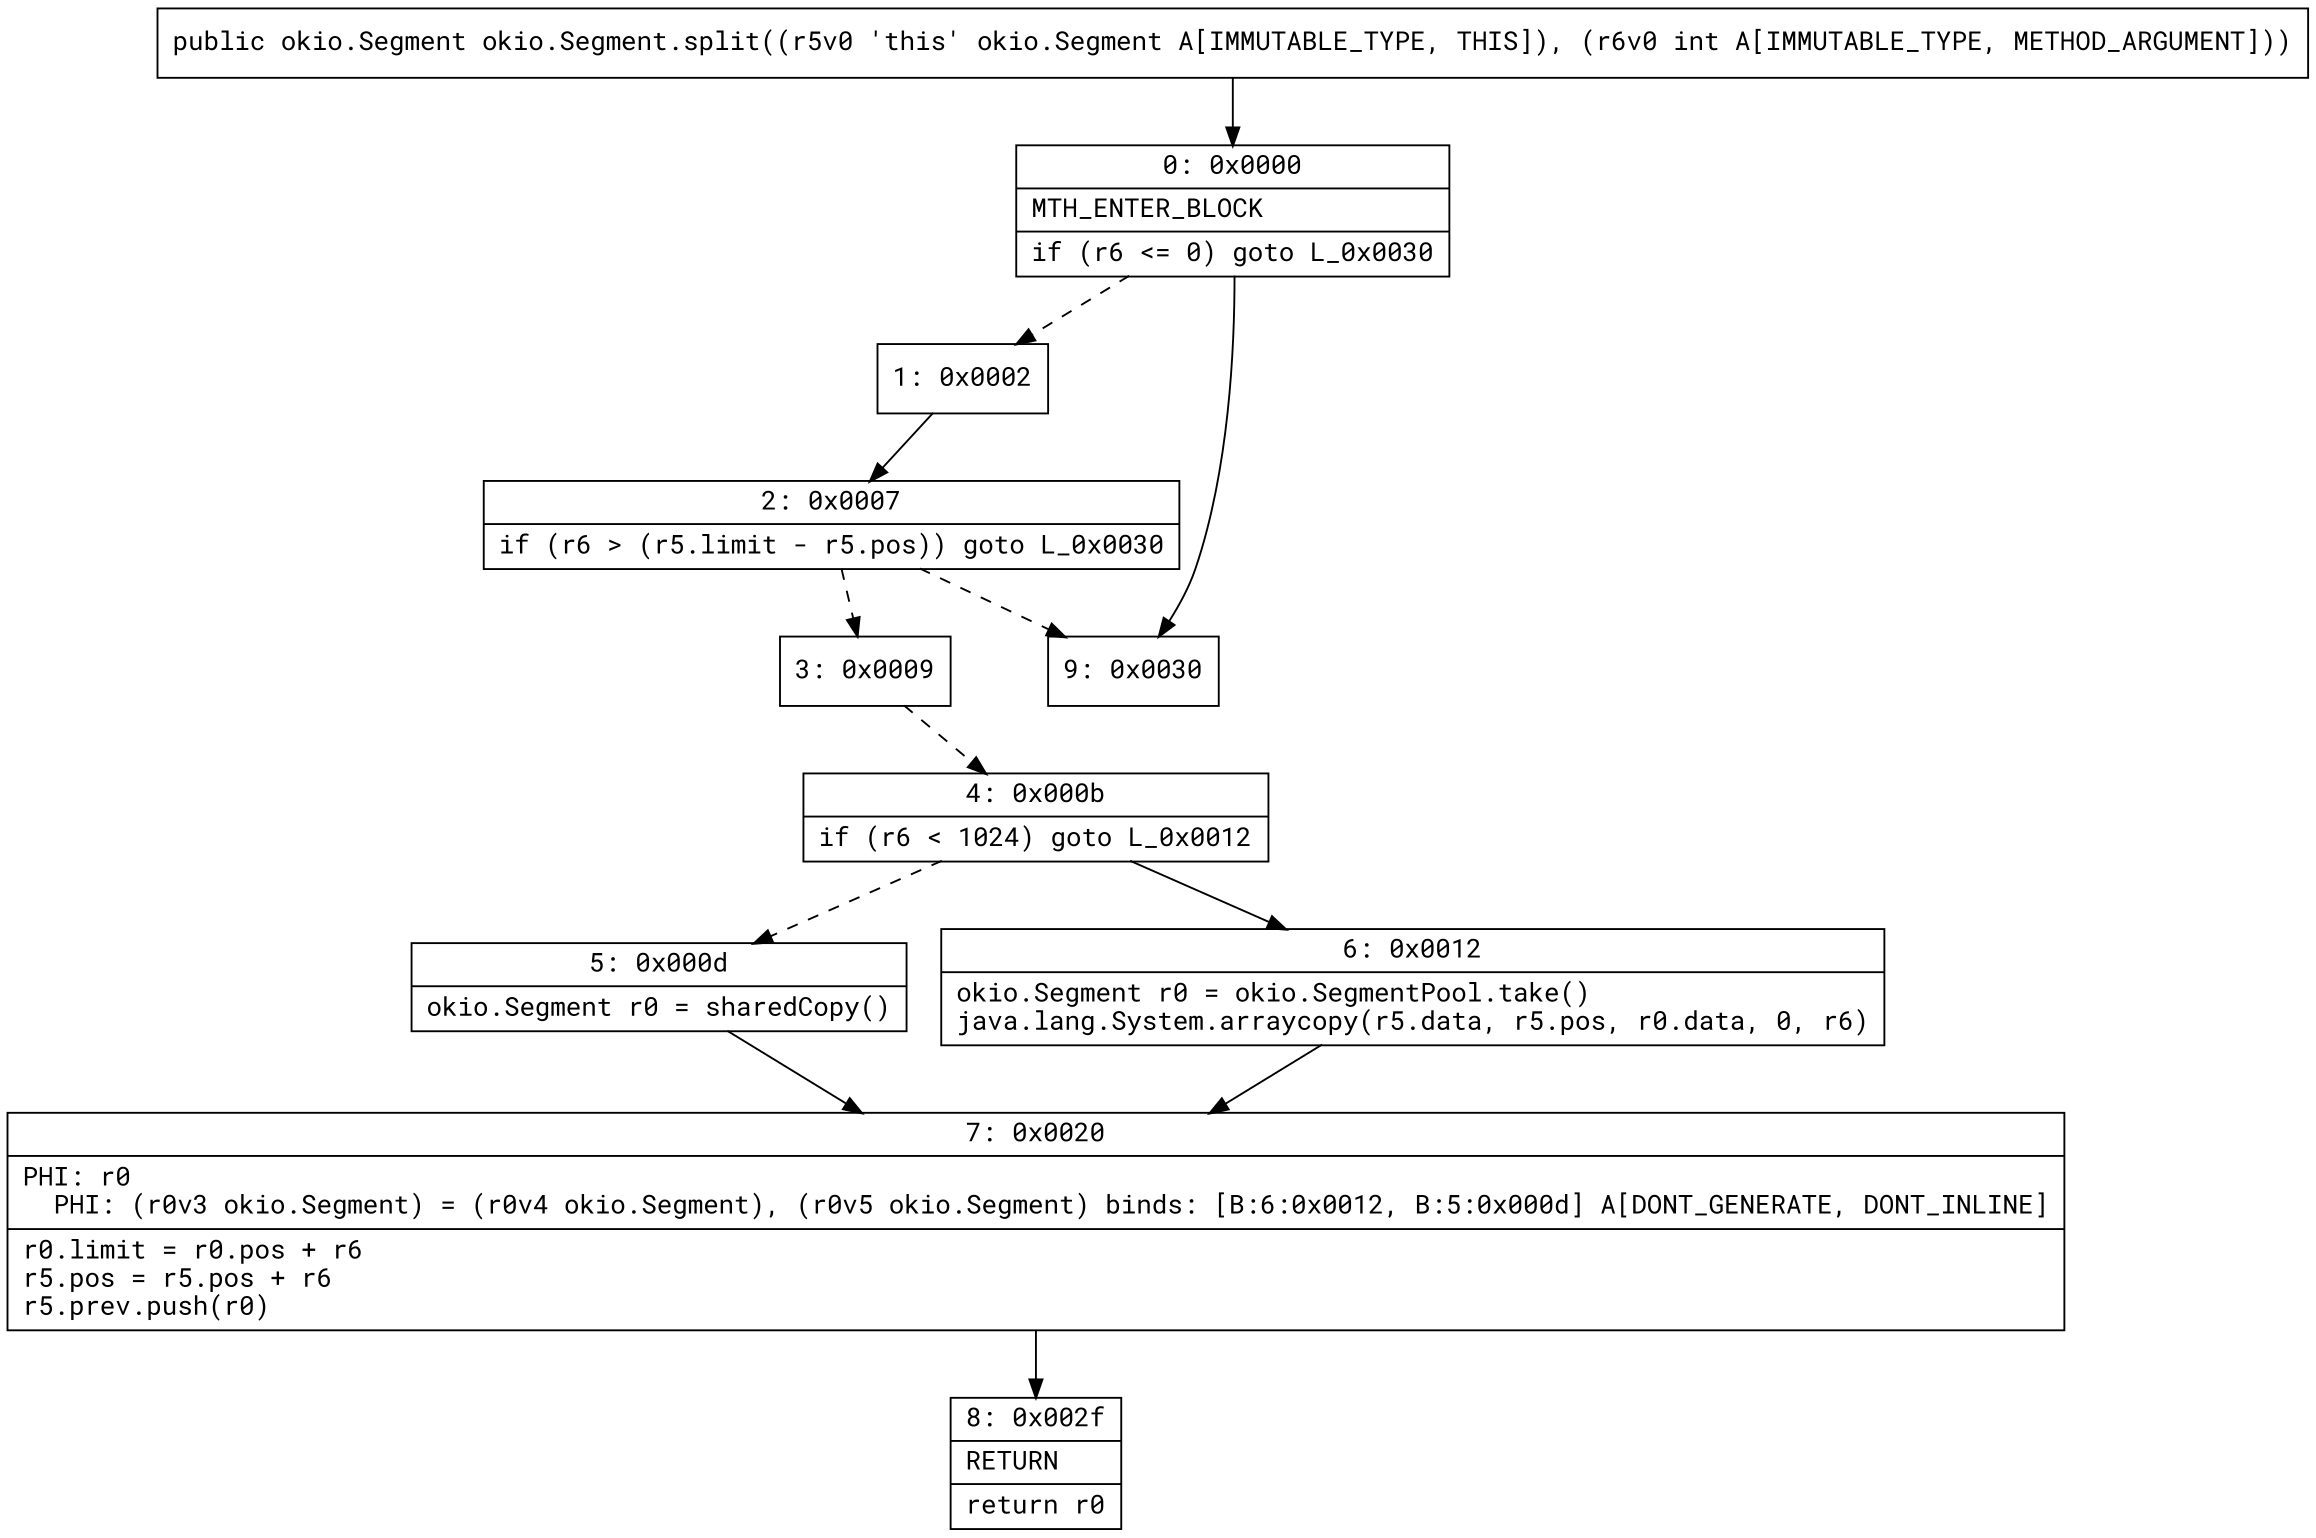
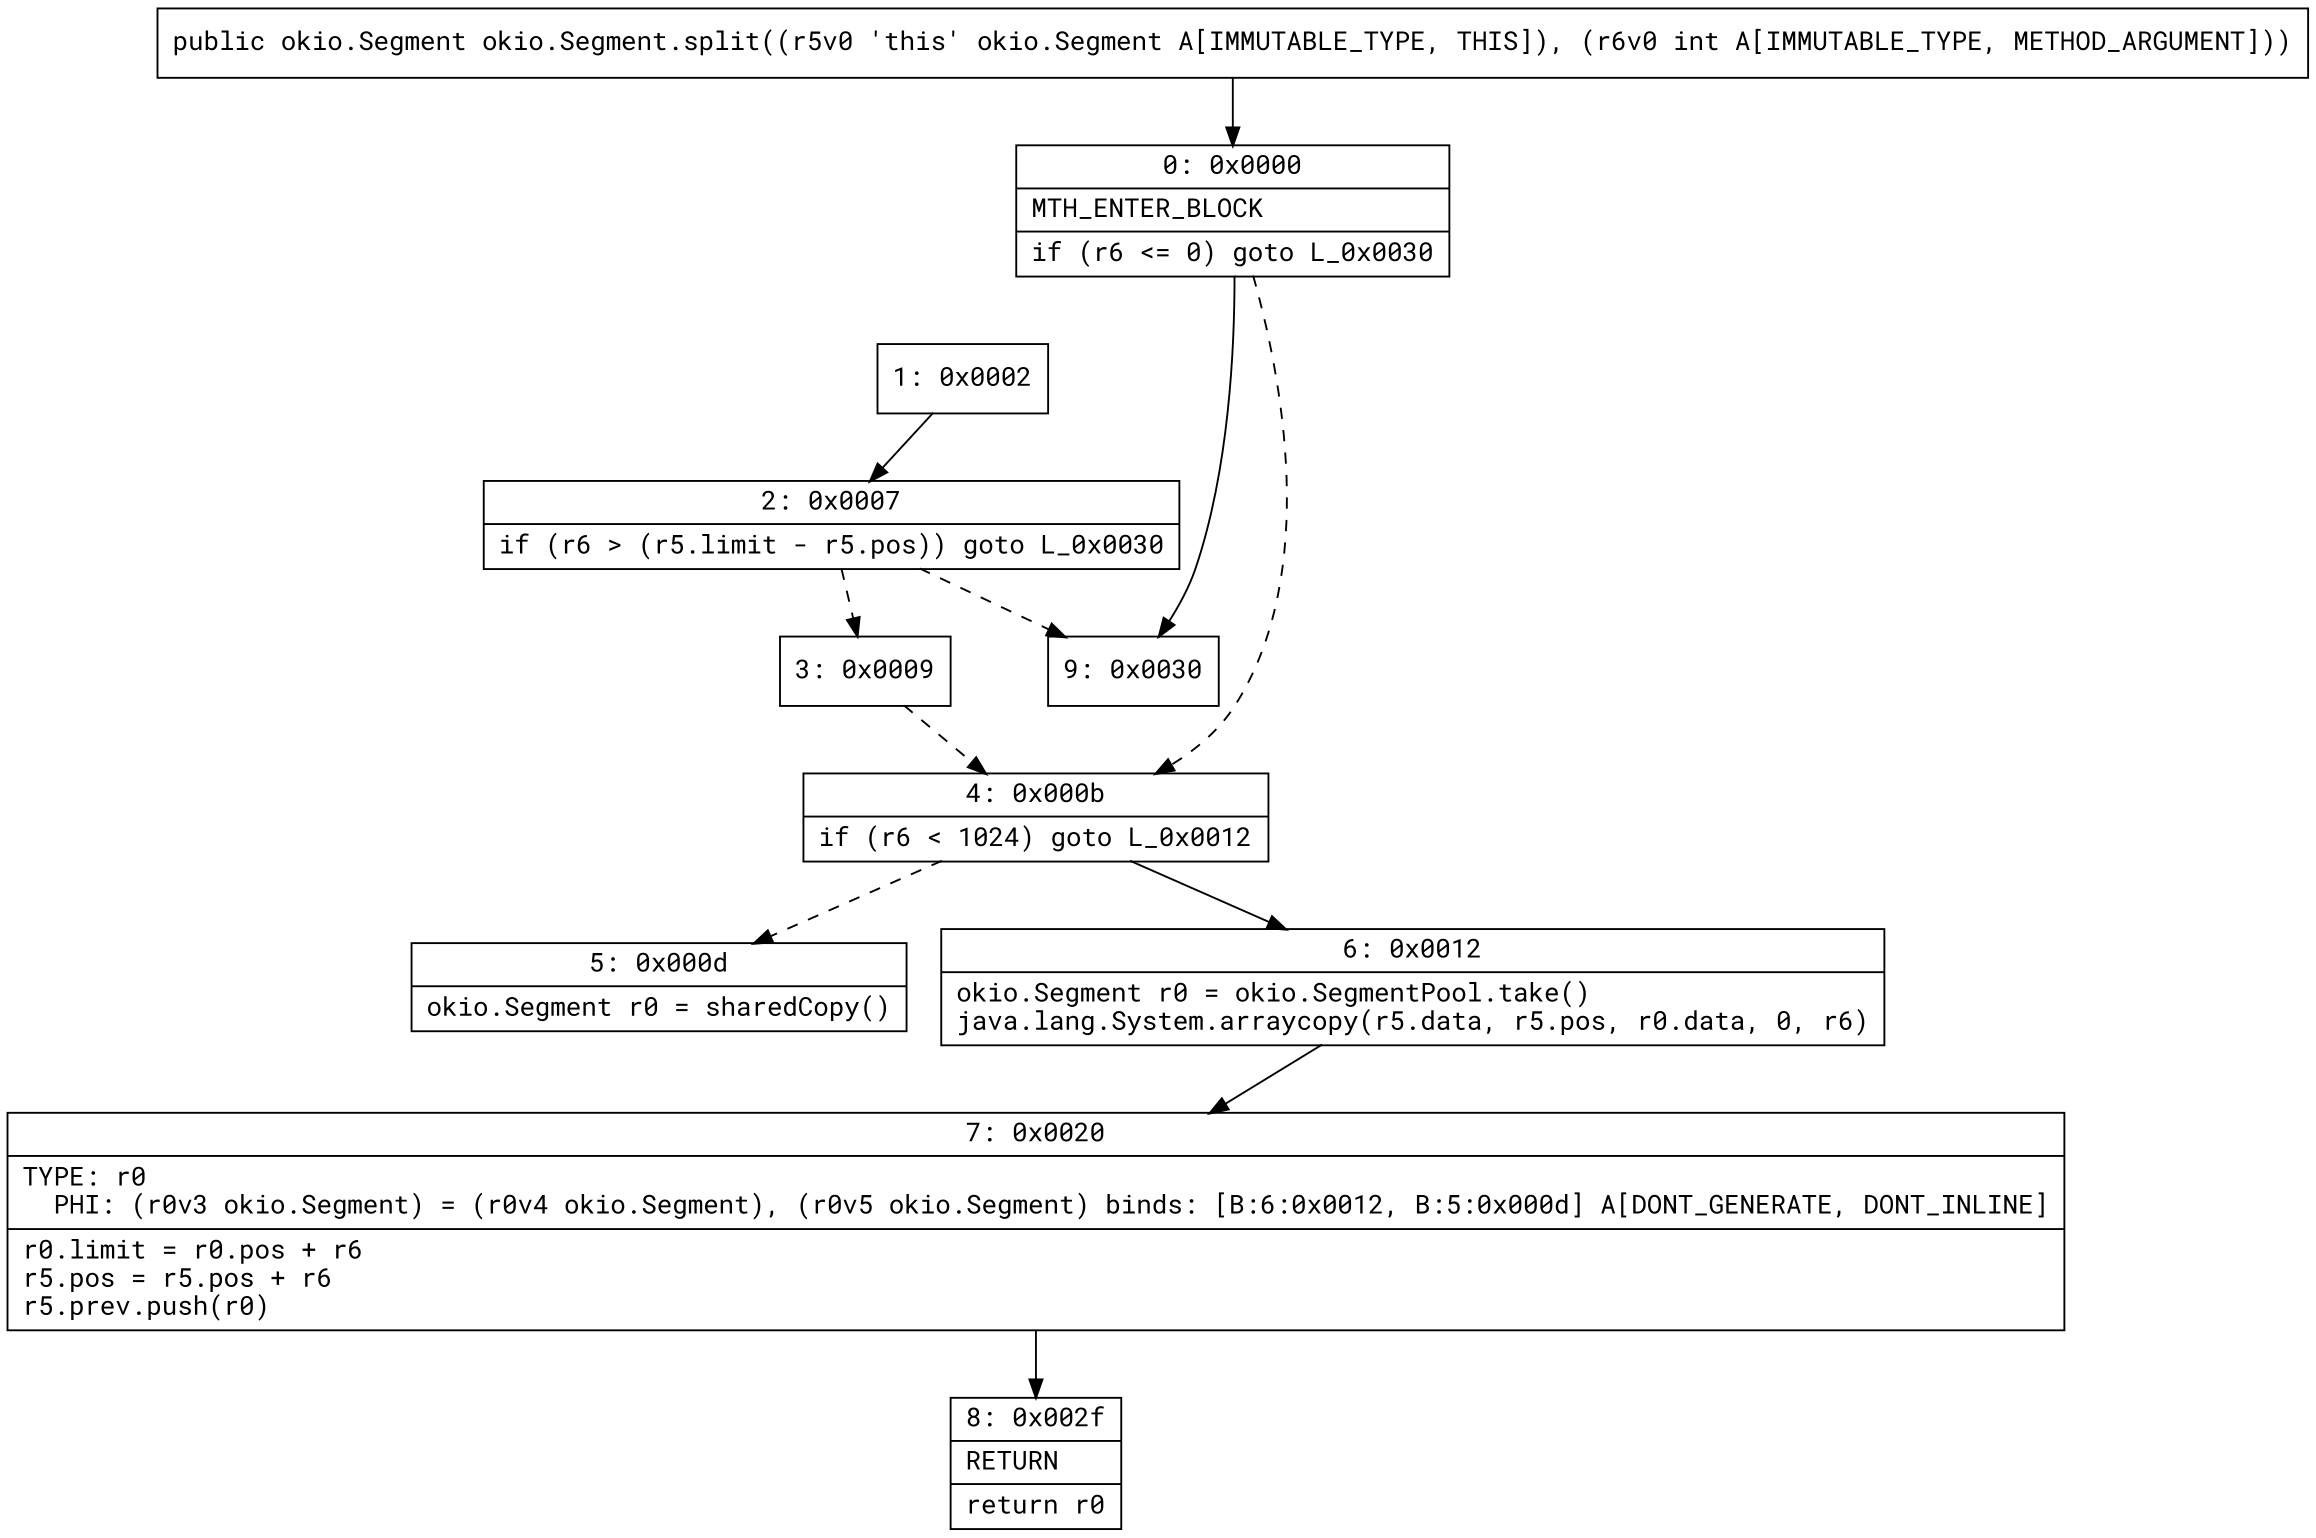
edge "0: 0x0000" -> "1: 0x0002": now "0: 0x0000" -> "4: 0x000b"
edge "5: 0x000d" -> "7: 0x0020": removed
node "7: 0x0020": text "PHI: r0" -> "TYPE: r0"
